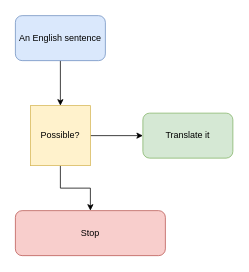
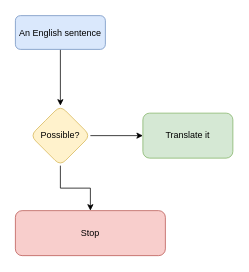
node "An English sentence": size 90x45 -> 90x34
node "Possible?": shape rectangle -> diamond
